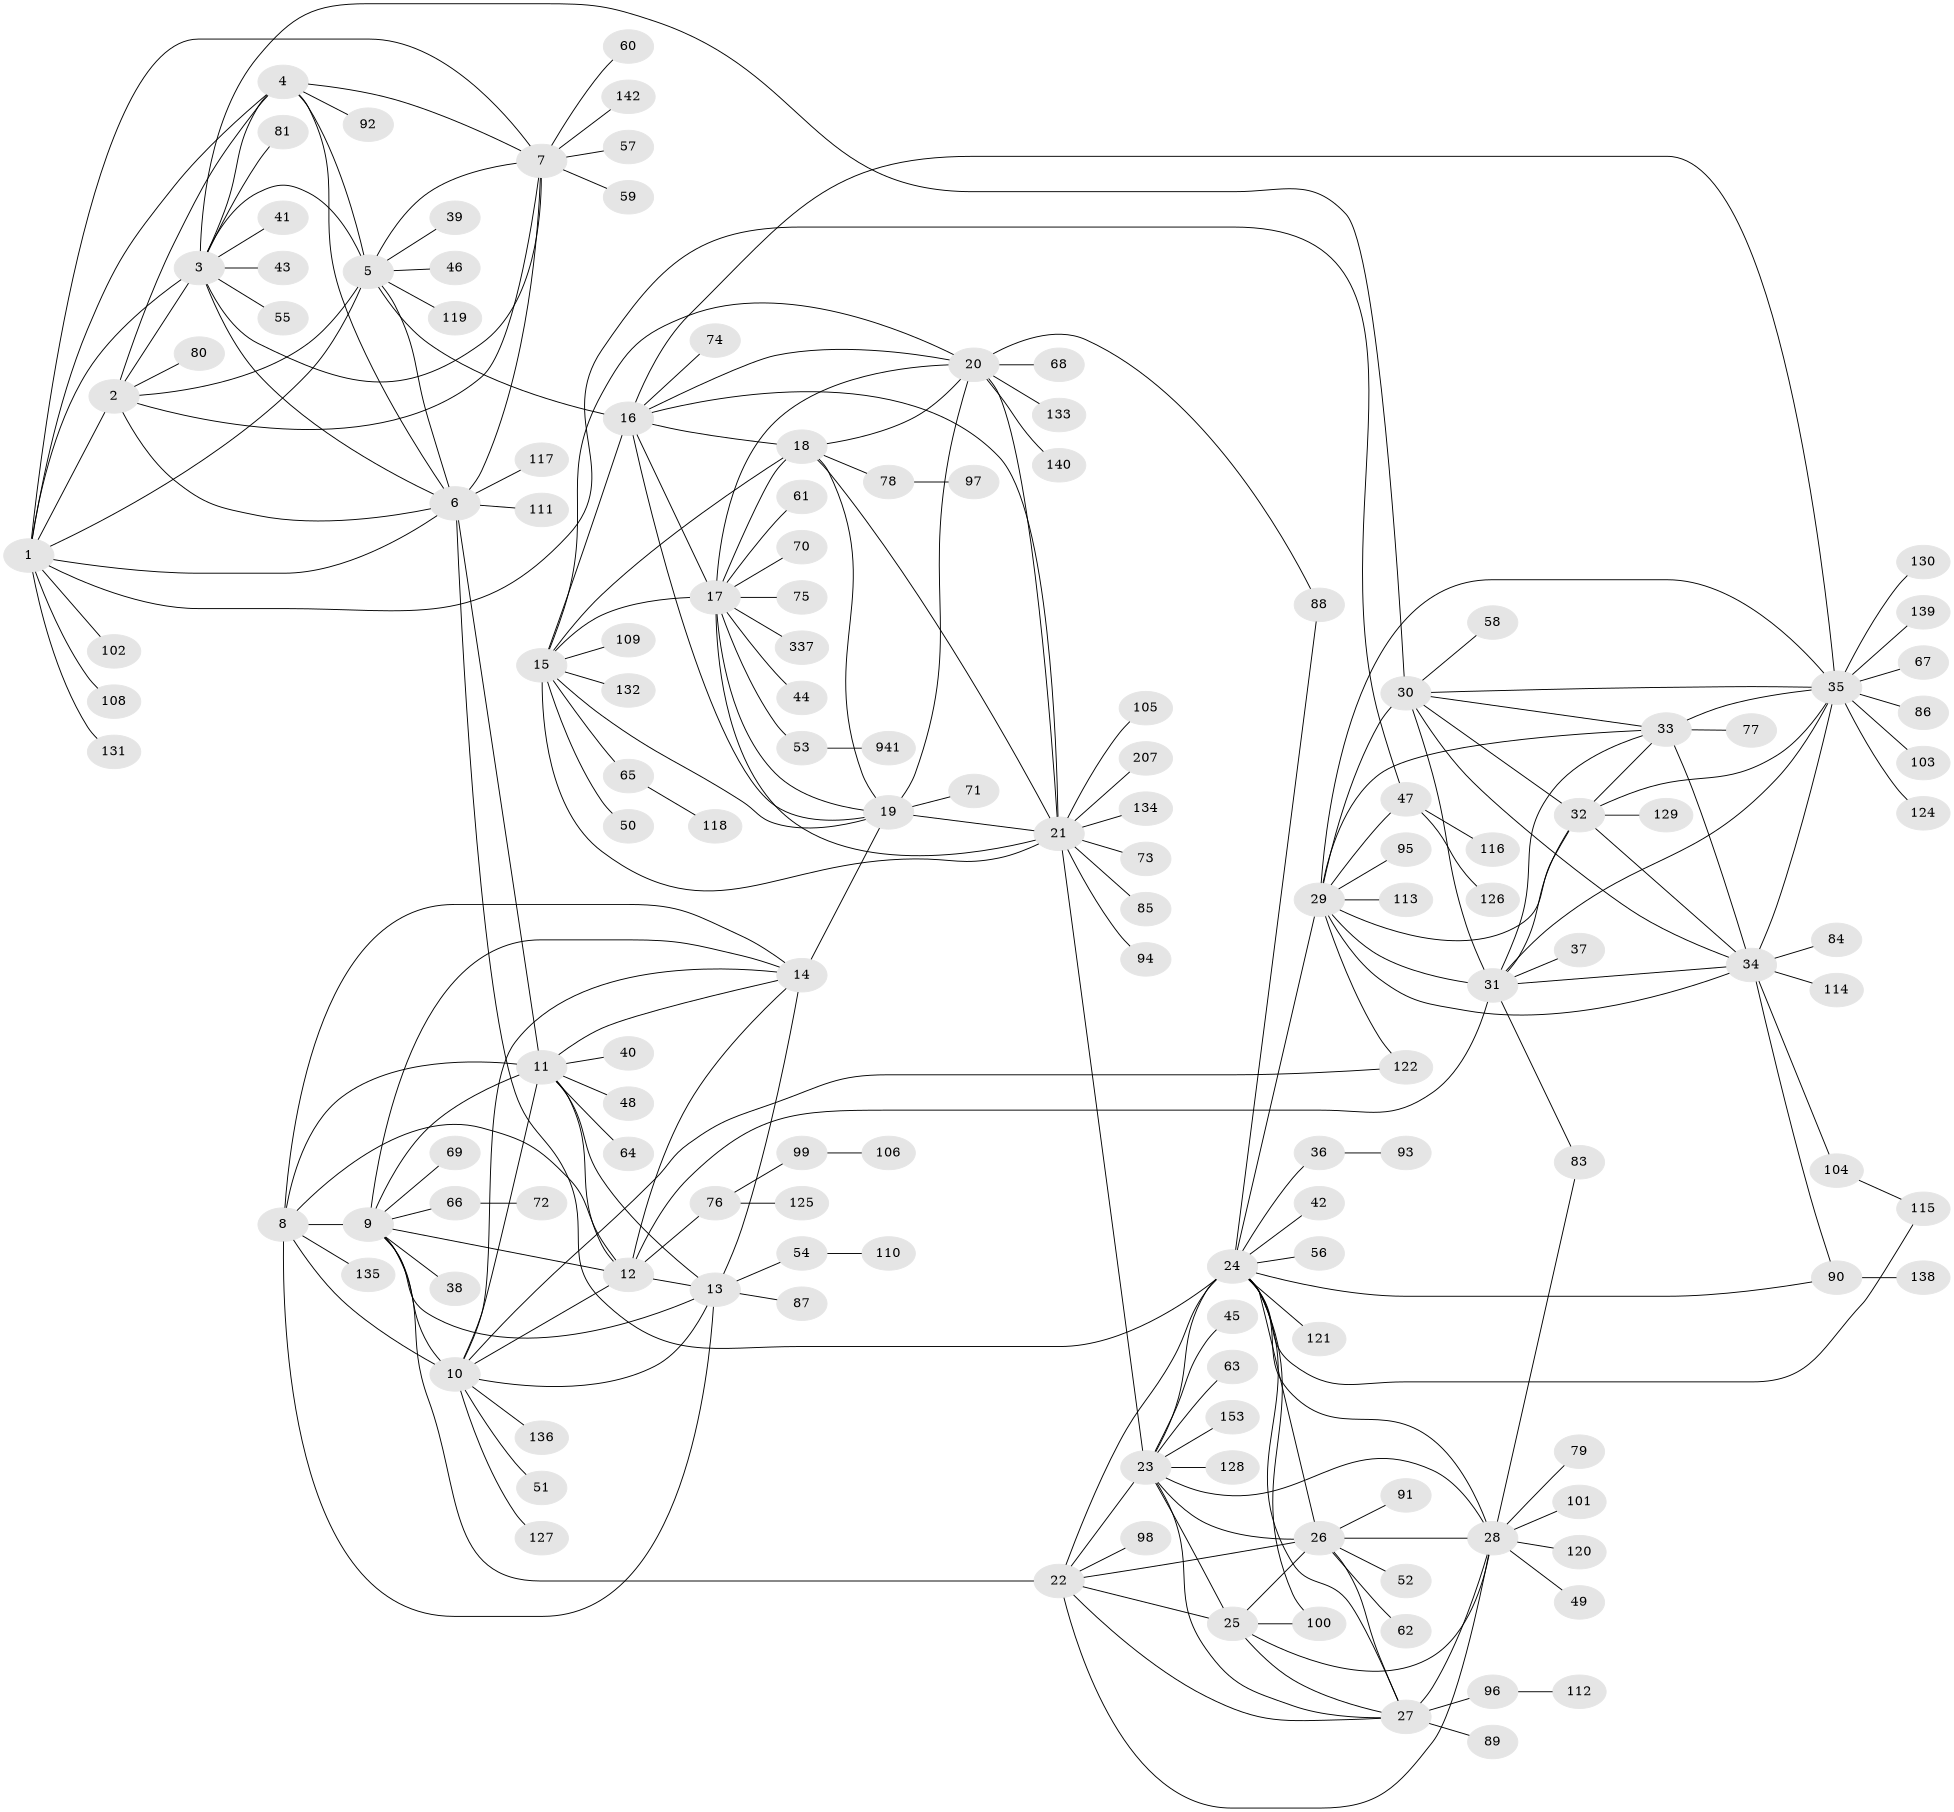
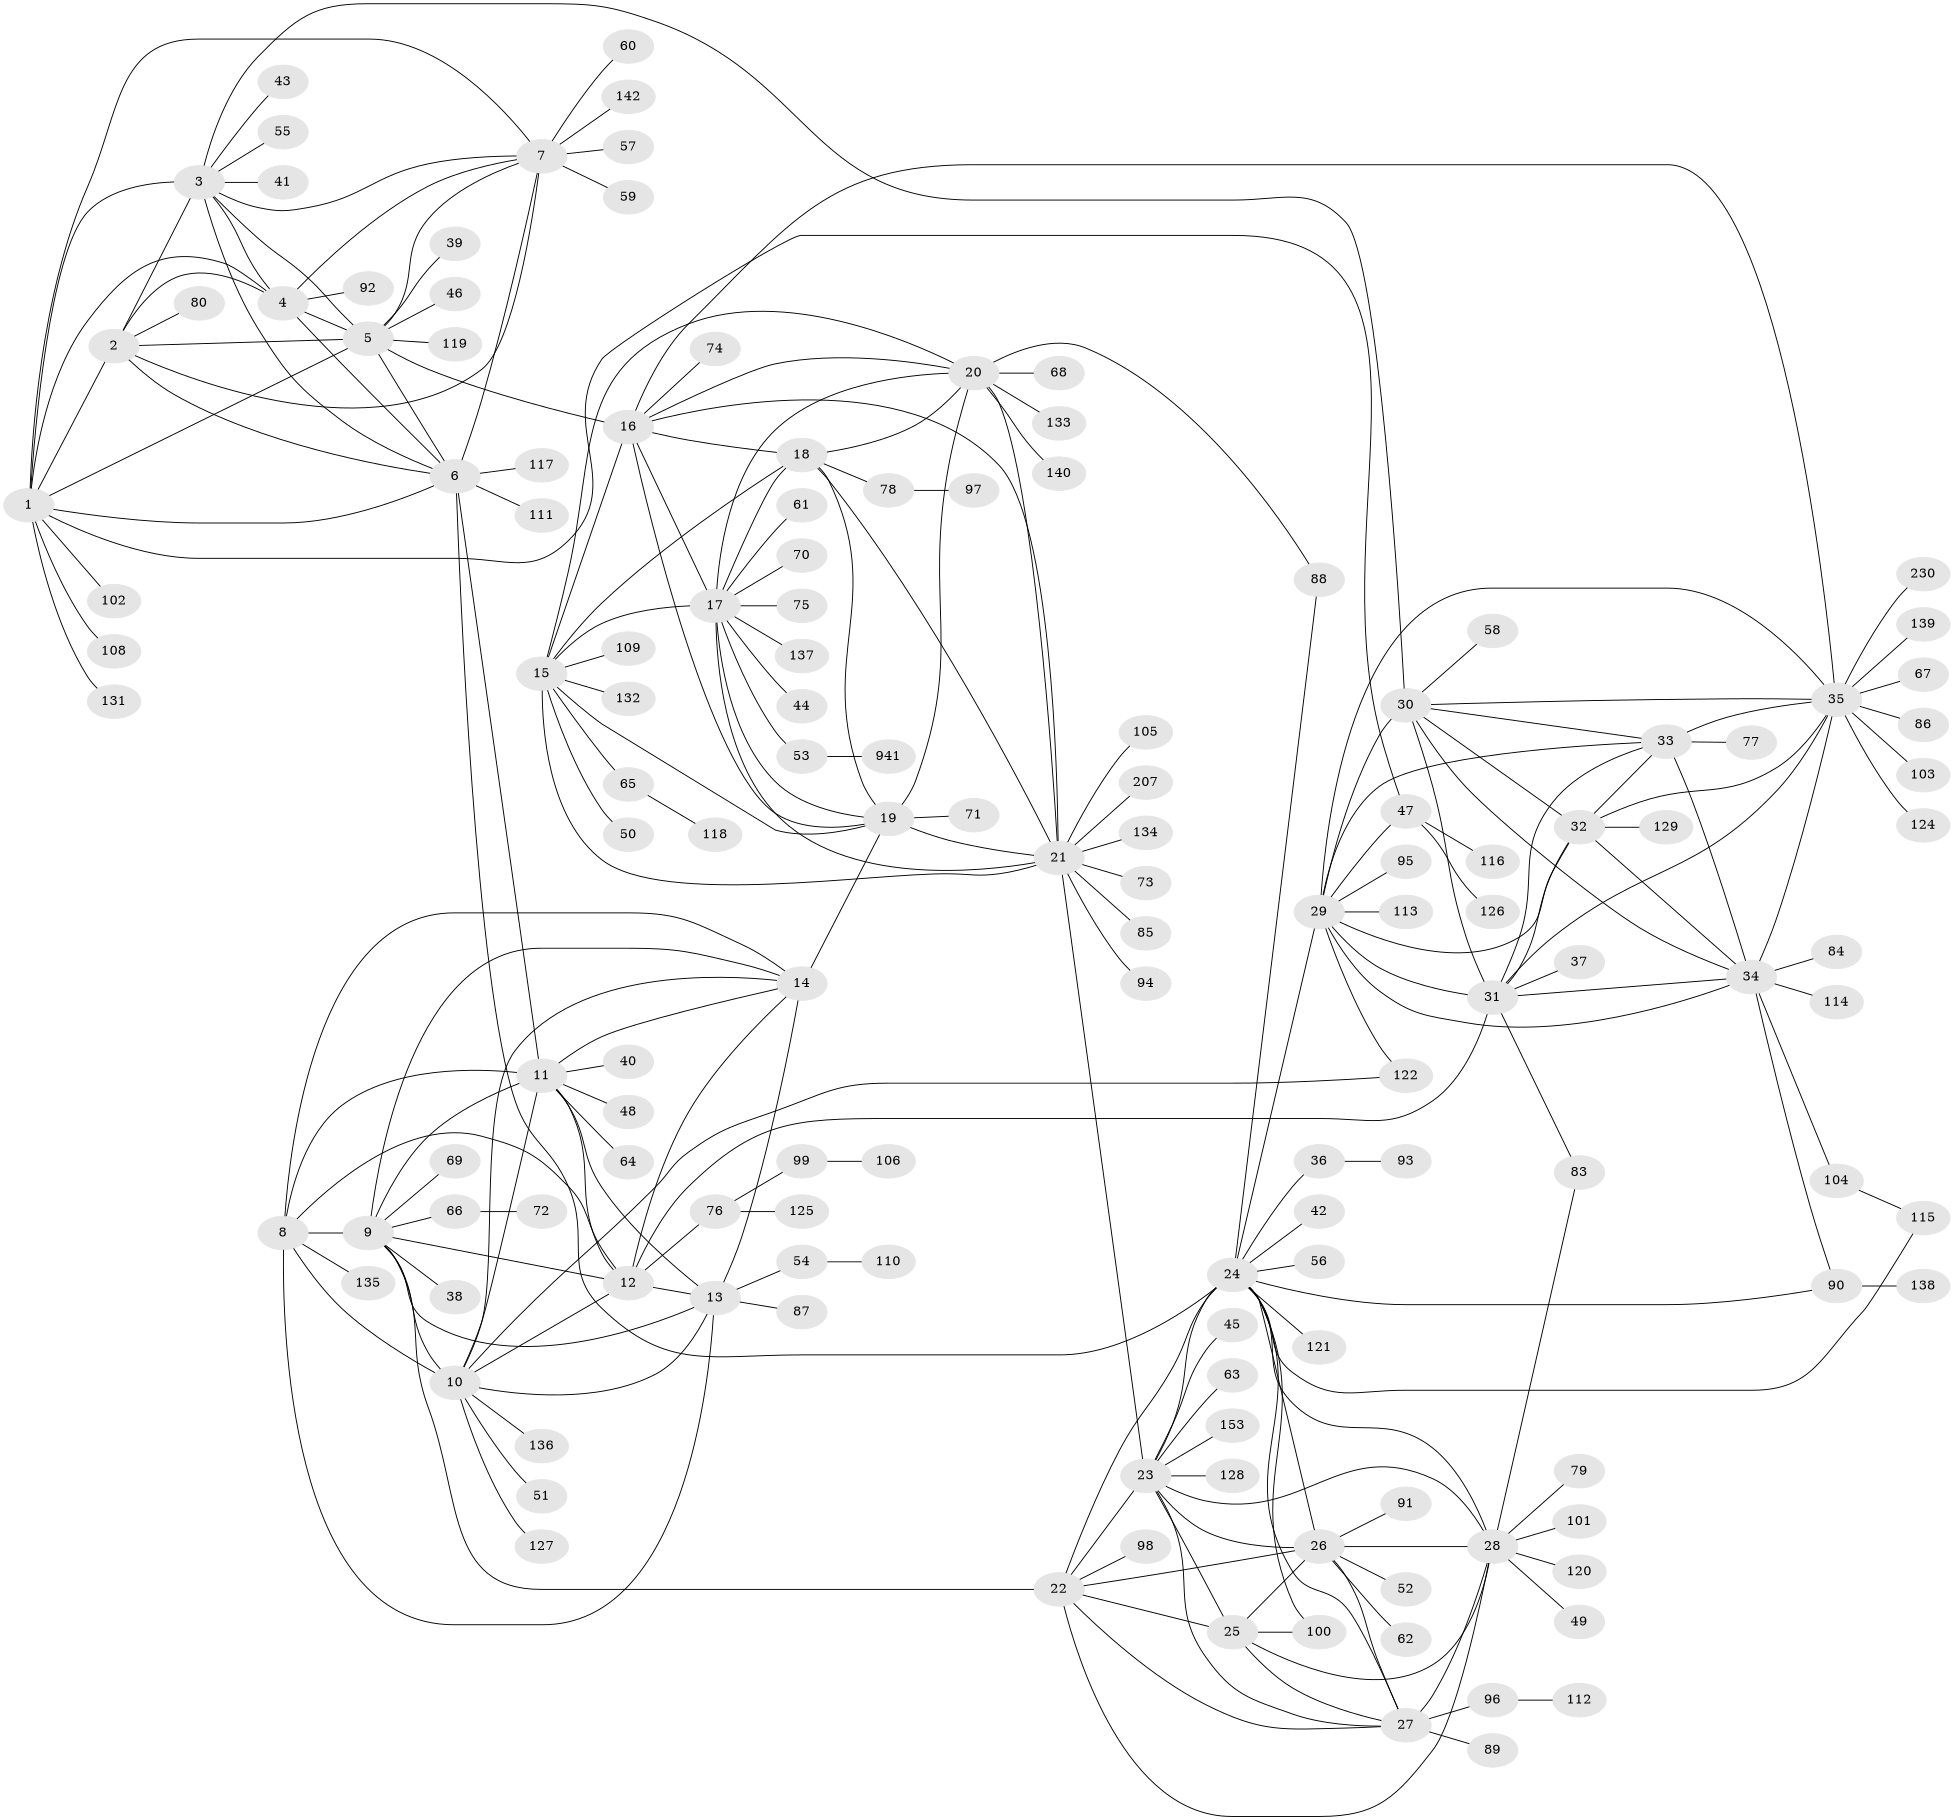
node "81": removed
node "130": label "130" -> "230"
node "337": label "337" -> "137"
